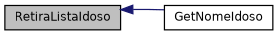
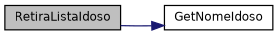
edge "GetNomeIdoso" -> "RetiraListaIdoso": reversed
